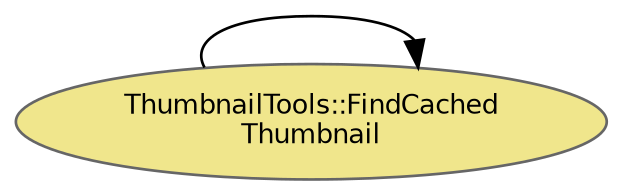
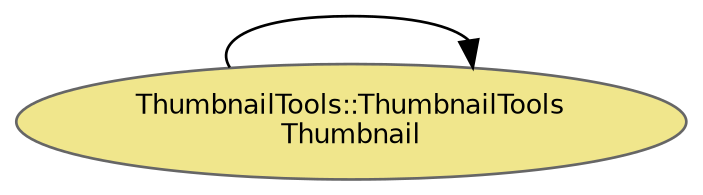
node "ThumbnailTools::FindCached Thumbnail": label "ThumbnailTools::FindCached Thumbnail" -> "ThumbnailTools::ThumbnailTools Thumbnail"
